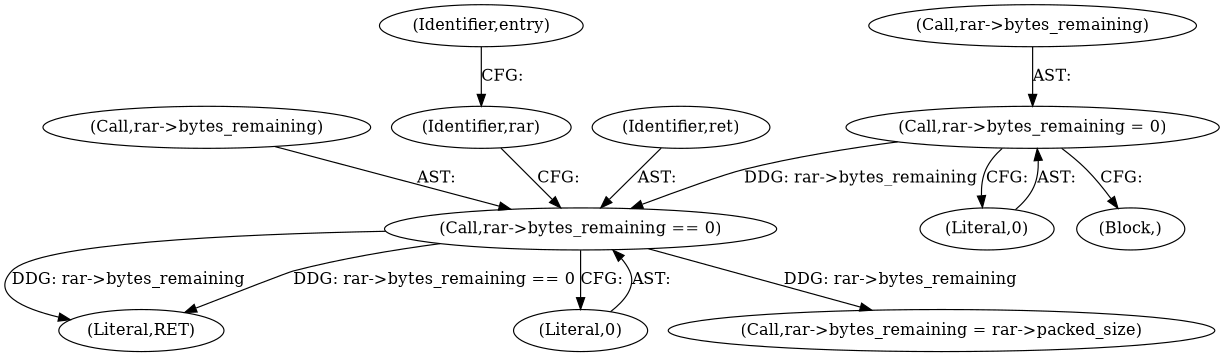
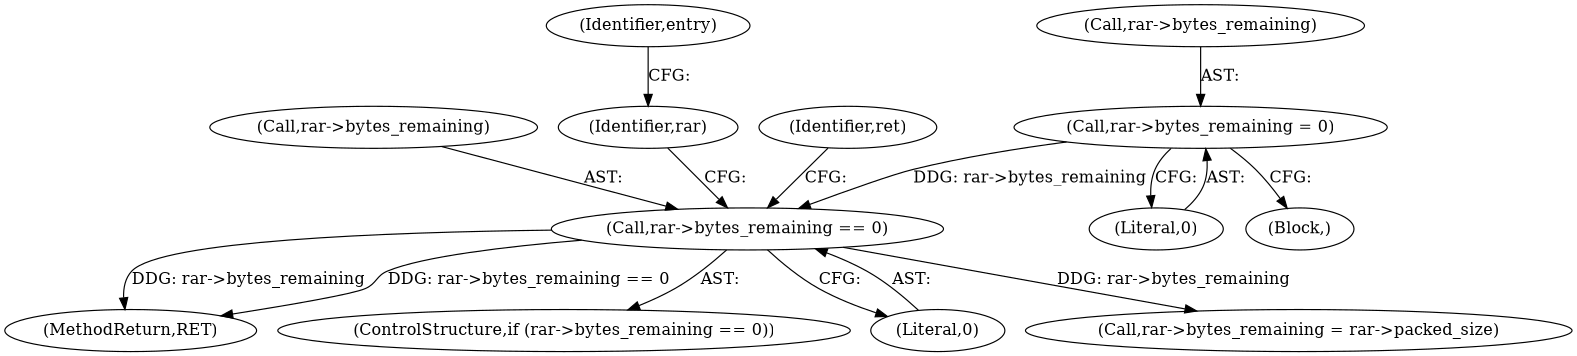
edge "(Identifier,ret)" -> "(Call,rar->bytes_remaining == 0)": label "AST: " -> "CFG: "
node "(Literal,RET)": label "(Literal,RET)" -> "(MethodReturn,RET)"
node "(ControlStructure,if (rar->bytes_remaining == 0))": added
